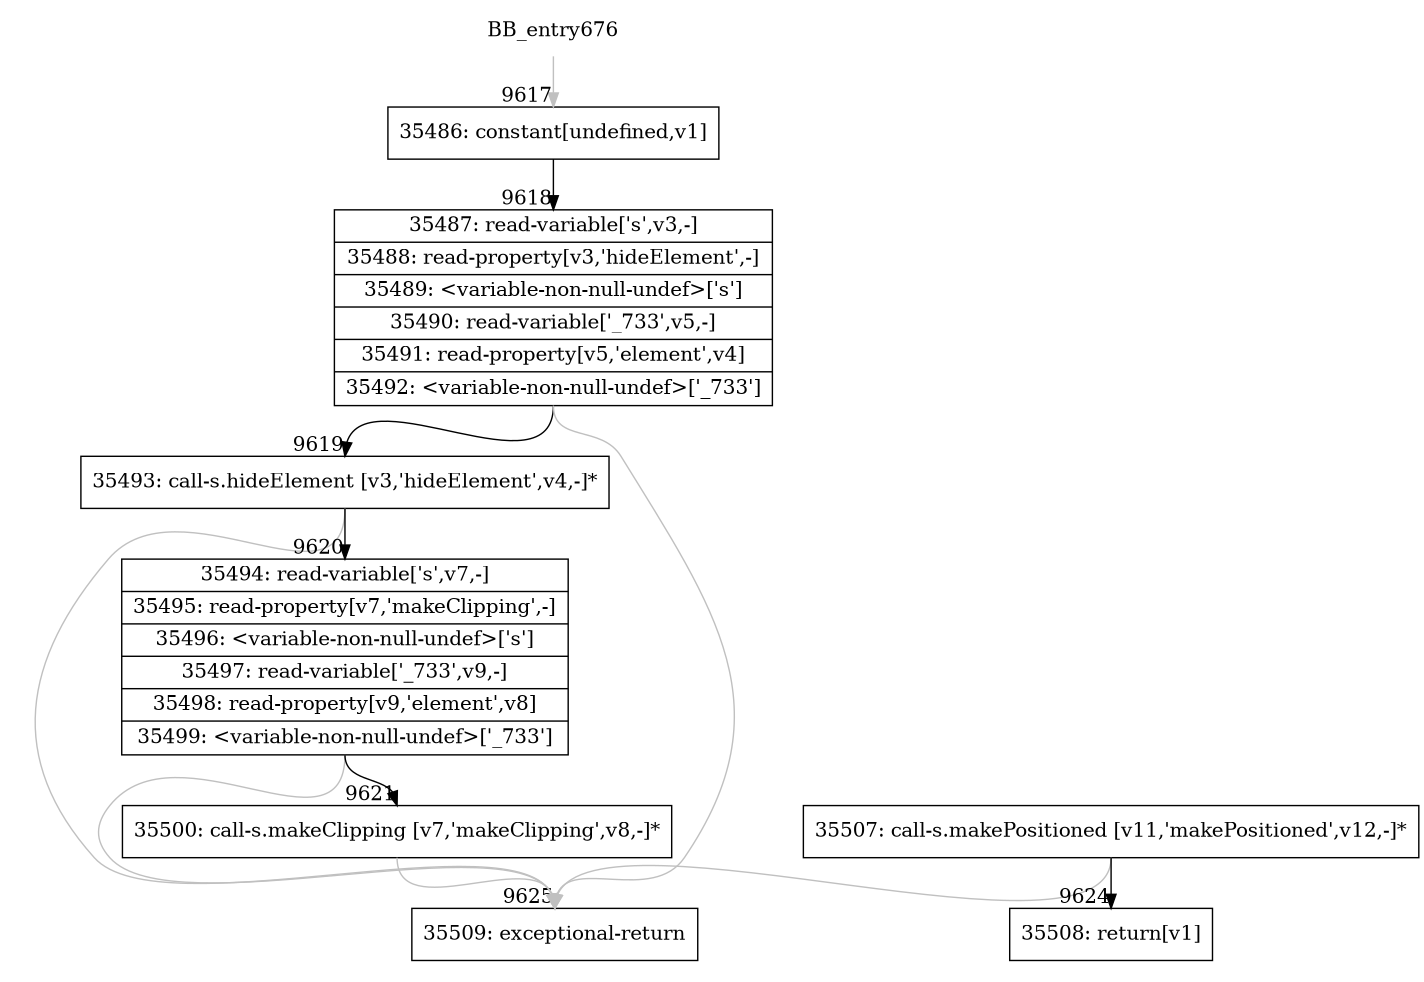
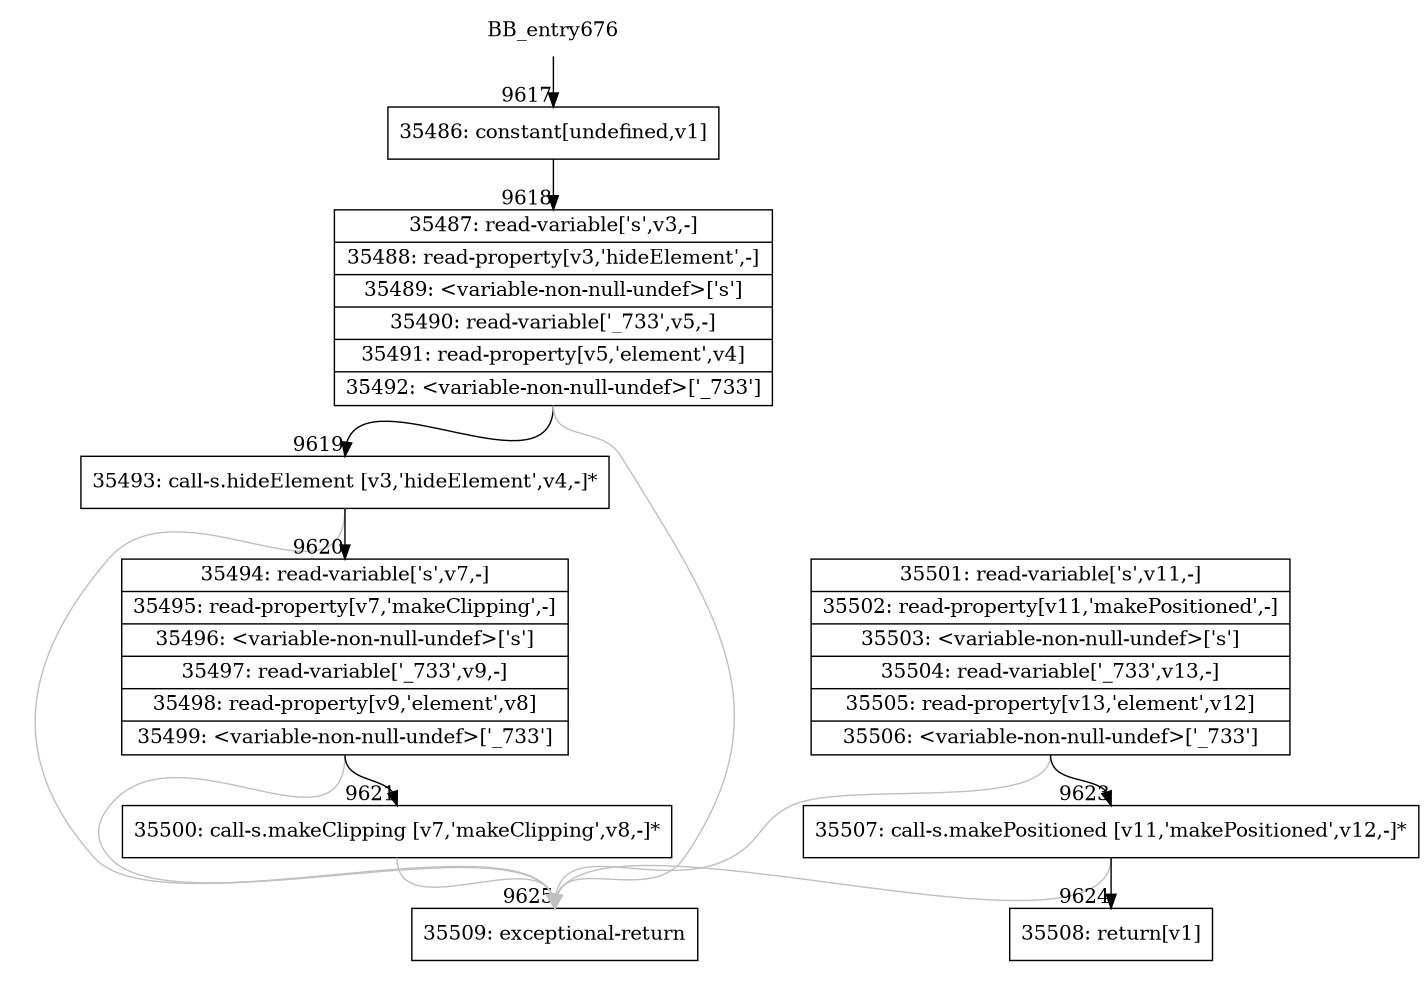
edge "BB_entry676" -> "35486: constant[undefined,v1]": color gray -> black
node "35501: read-variable['s',v11,-]": added
